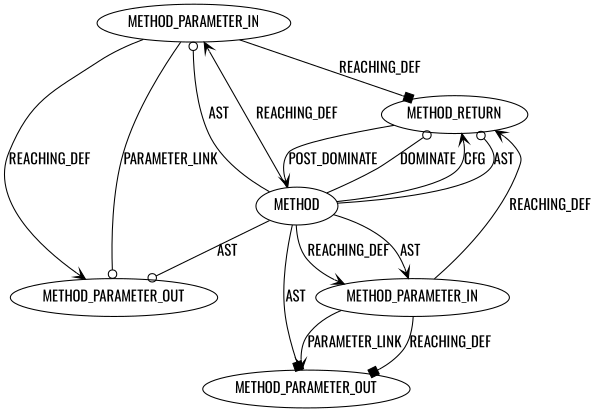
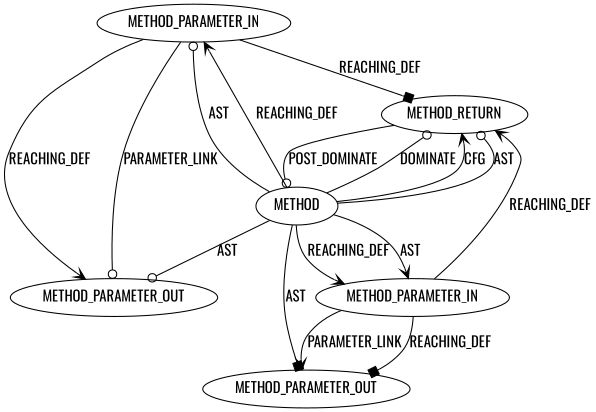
edge "METHOD_RETURN" -> "METHOD": arrowhead vee -> odot
